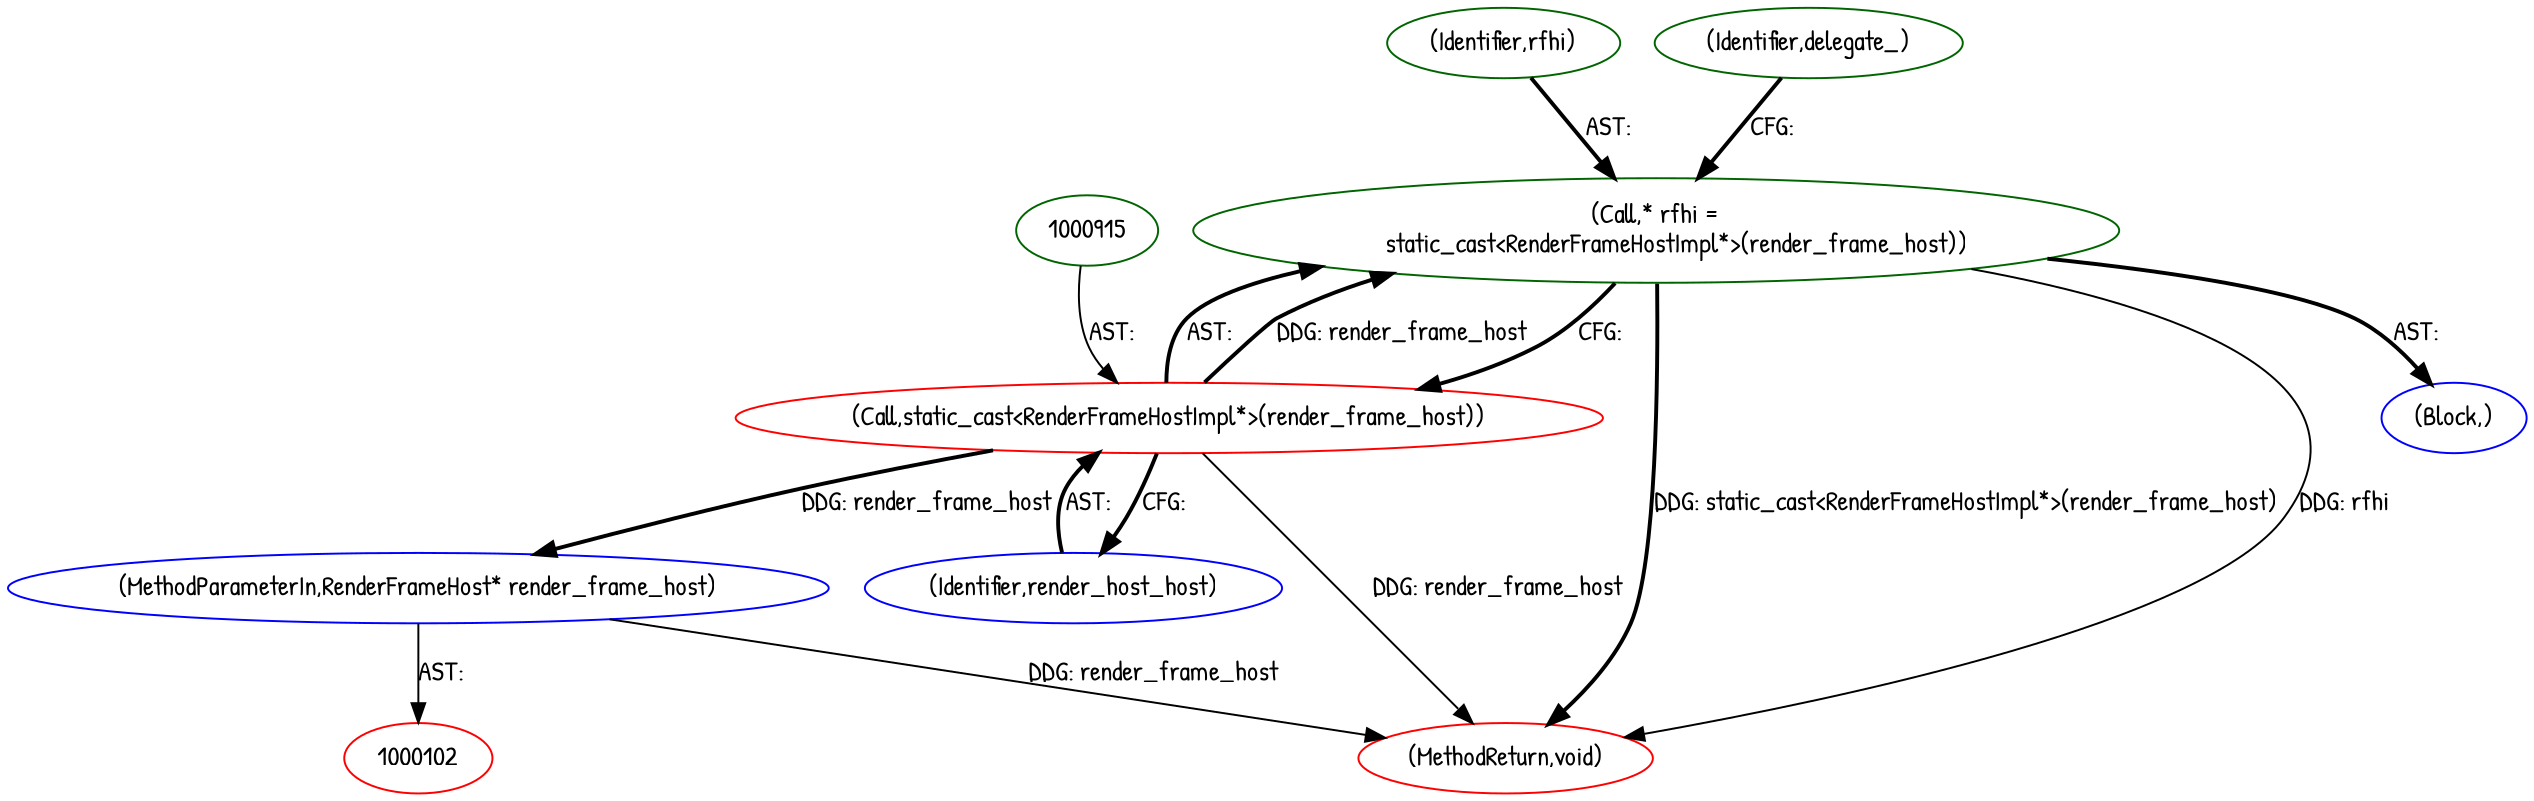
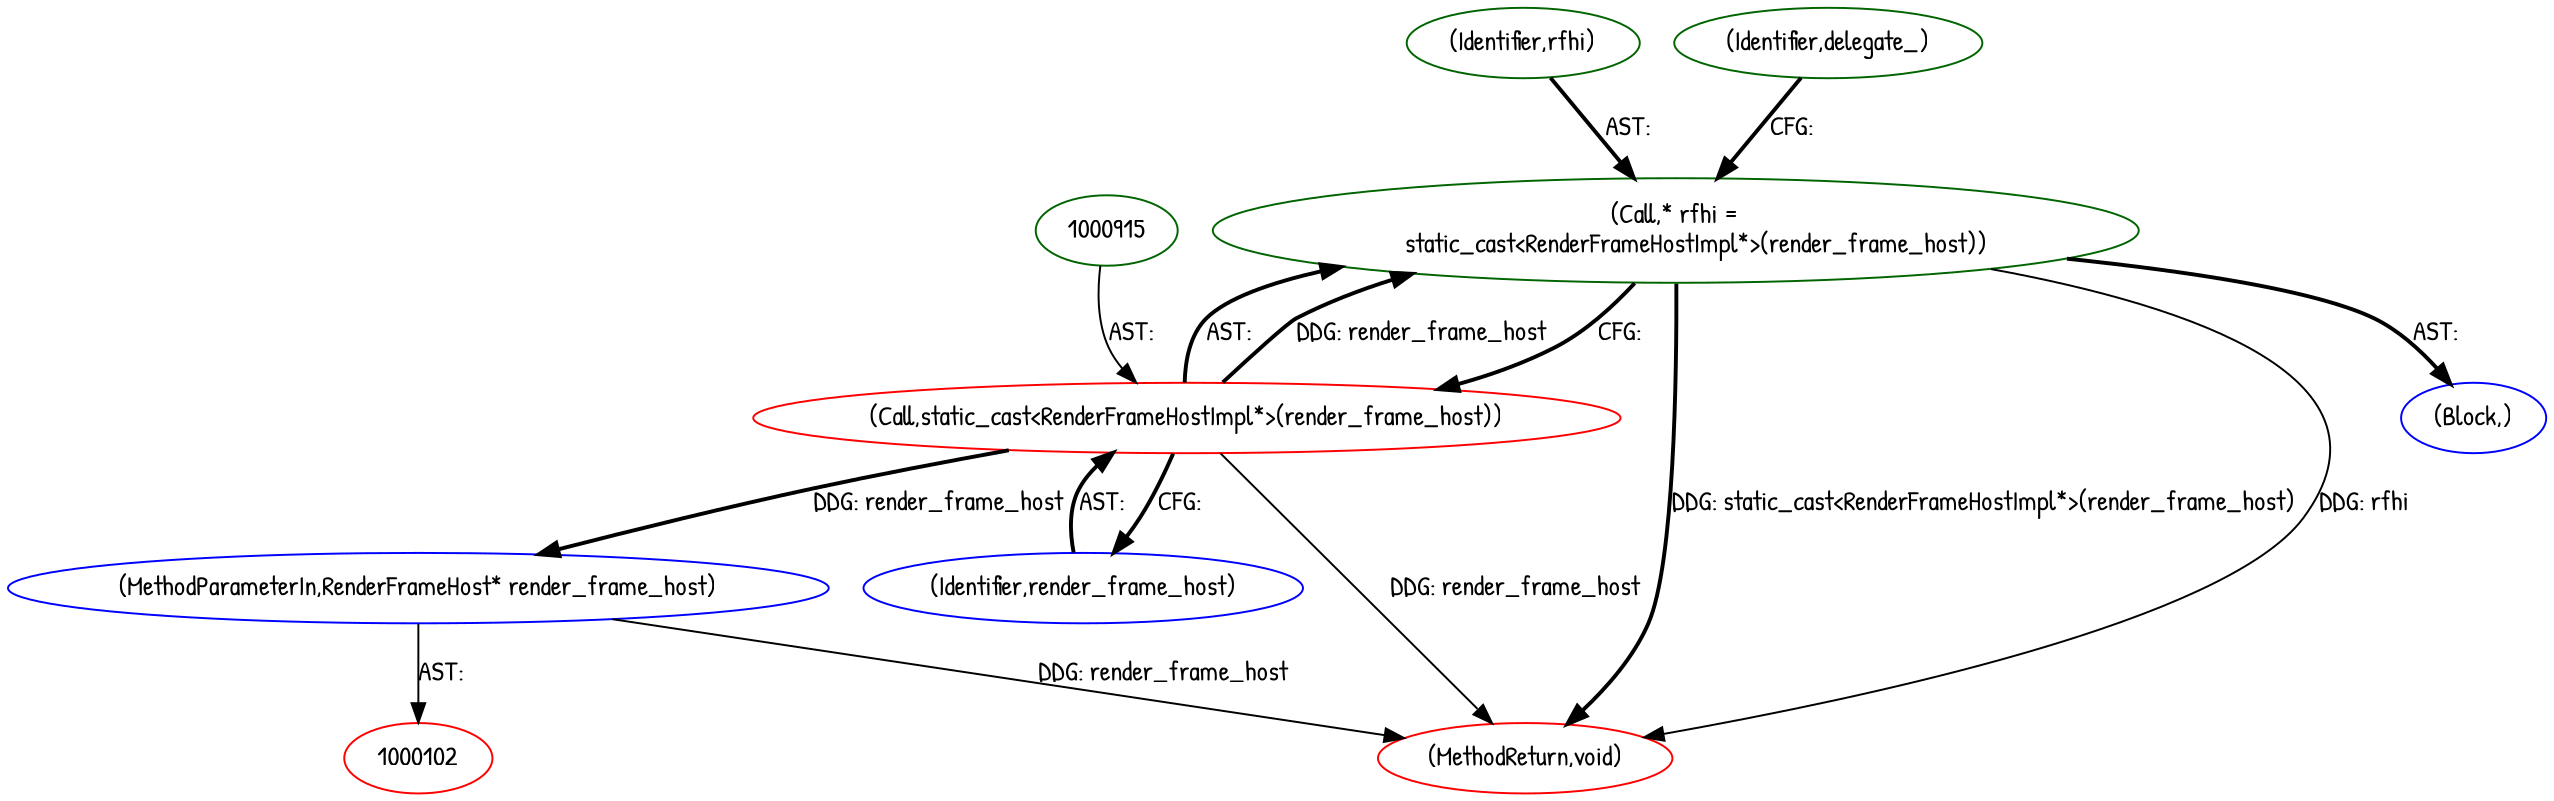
node "(Identifier,render_host_host)": label "(Identifier,render_host_host)" -> "(Identifier,render_frame_host)"
